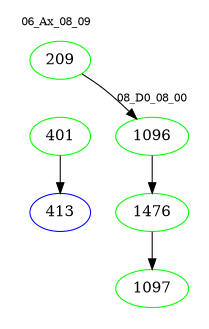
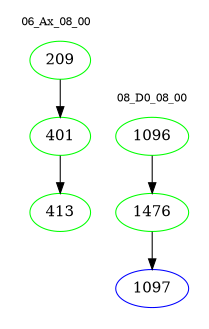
cluster "06_Ax_08_09": label "06_Ax_08_09" -> "06_Ax_08_00"
edge "209" -> "1096": now "209" -> "401"
node "413": color blue -> green
node "1097": color green -> blue
